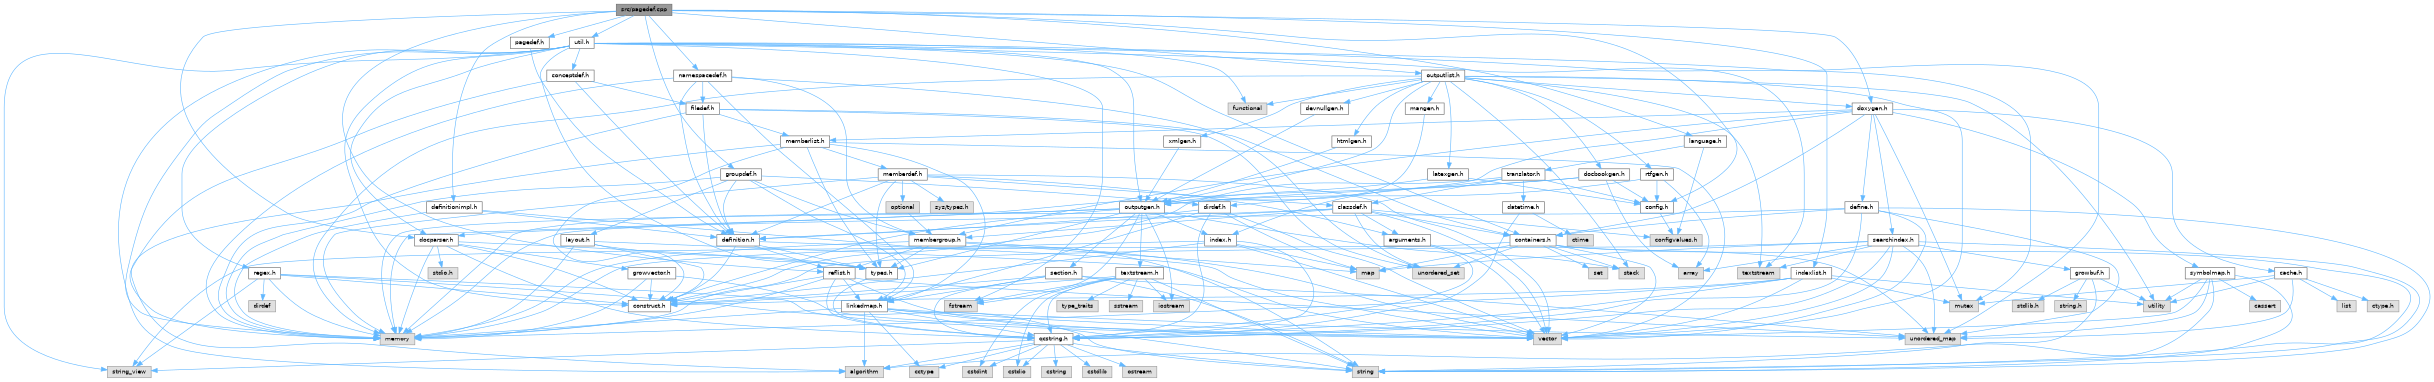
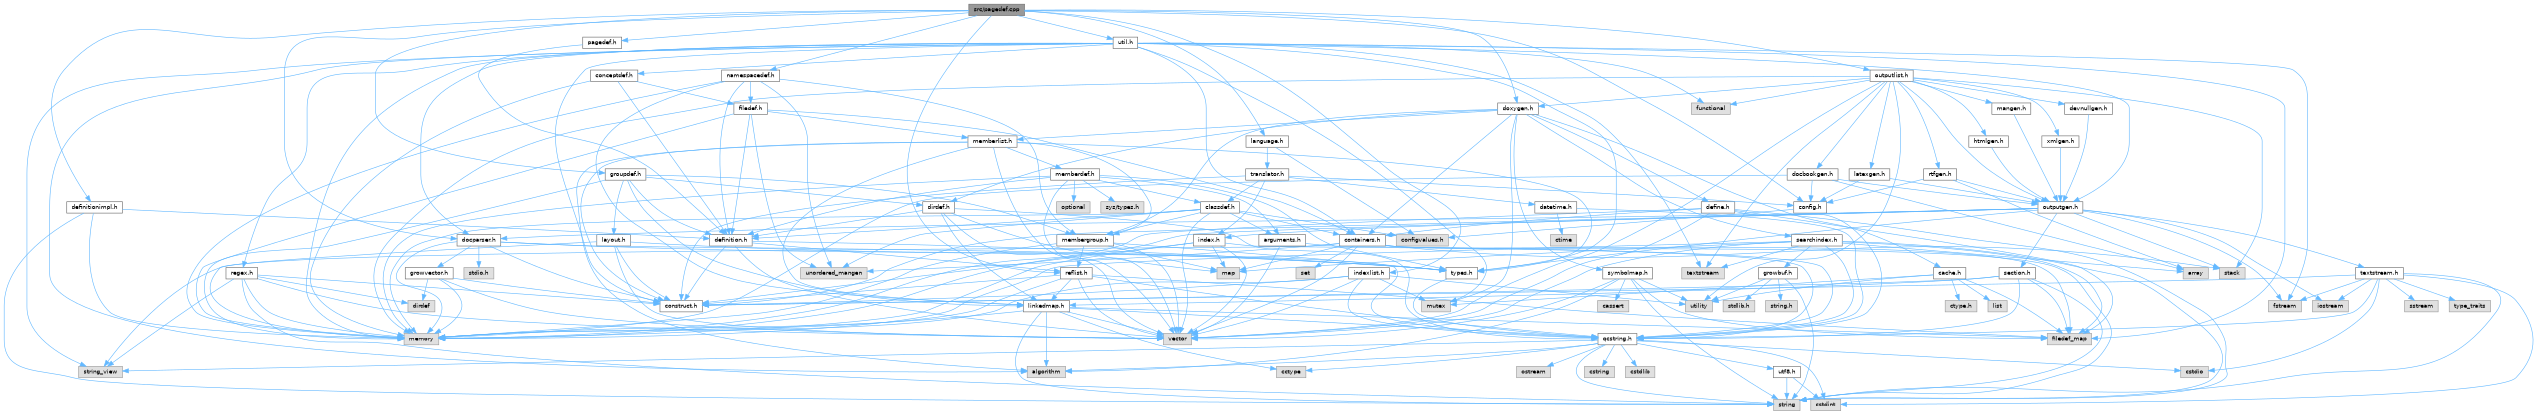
edge "optional" -> "membergroup.h": now "memberlist.h" -> "membergroup.h"
node "unordered_set": label "unordered_set" -> "unordered_mangen"
edge "growvector.h" -> "dirdef": added
node "unordered_map": label "unordered_map" -> "filedef_map"
node "utf8.h": added
